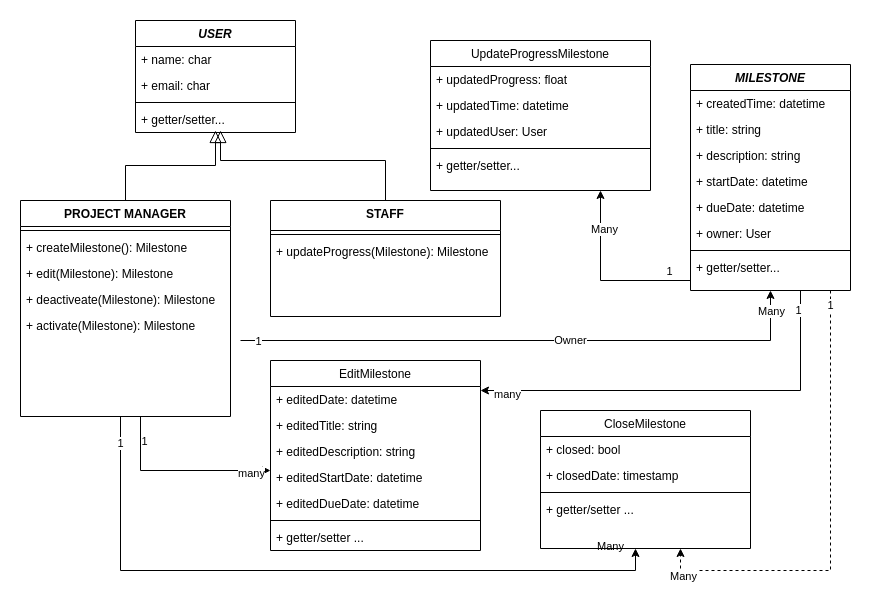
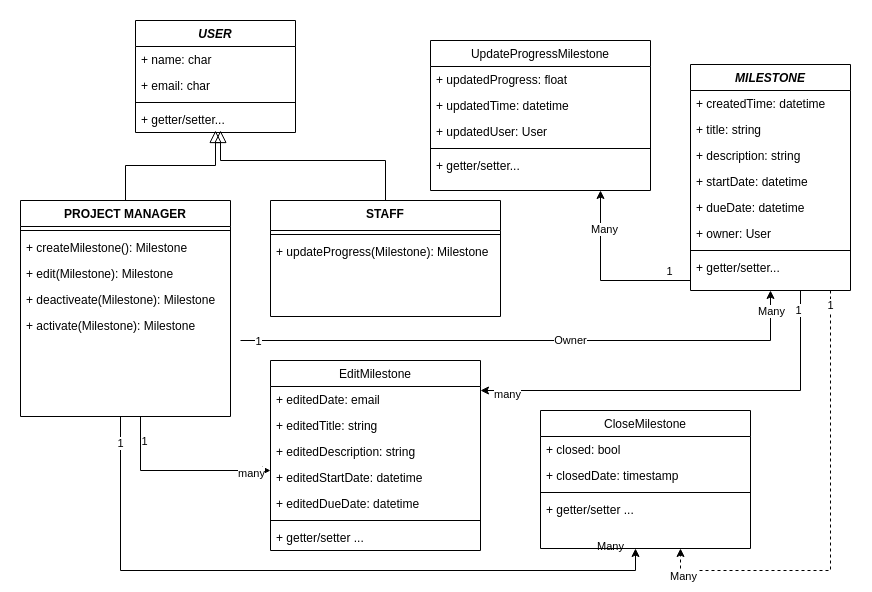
node "+ editedDate: datetime": label "+ editedDate: datetime" -> "+ editedDate: email"
